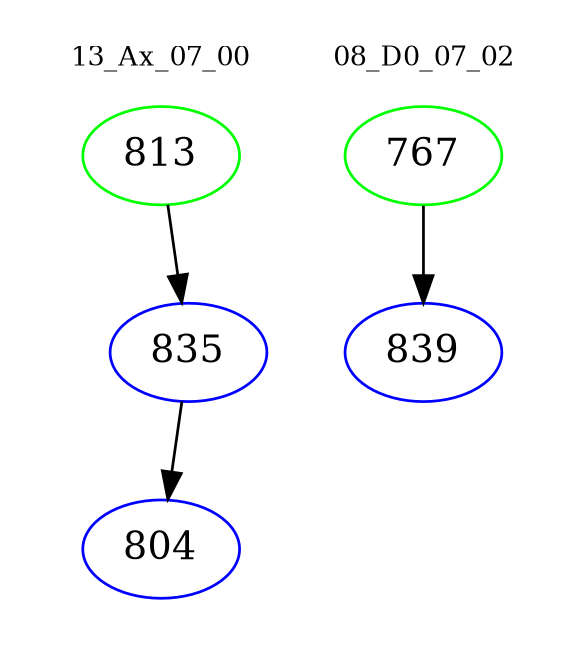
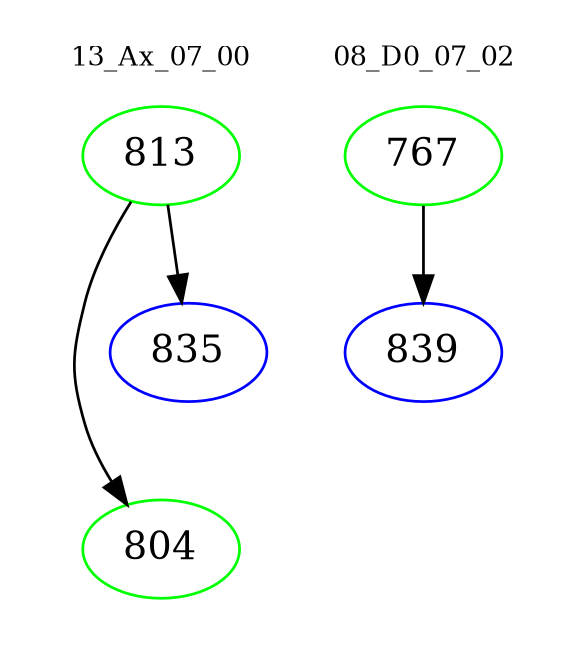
edge "835" -> "804": now "813" -> "804"
node "804": color blue -> green
